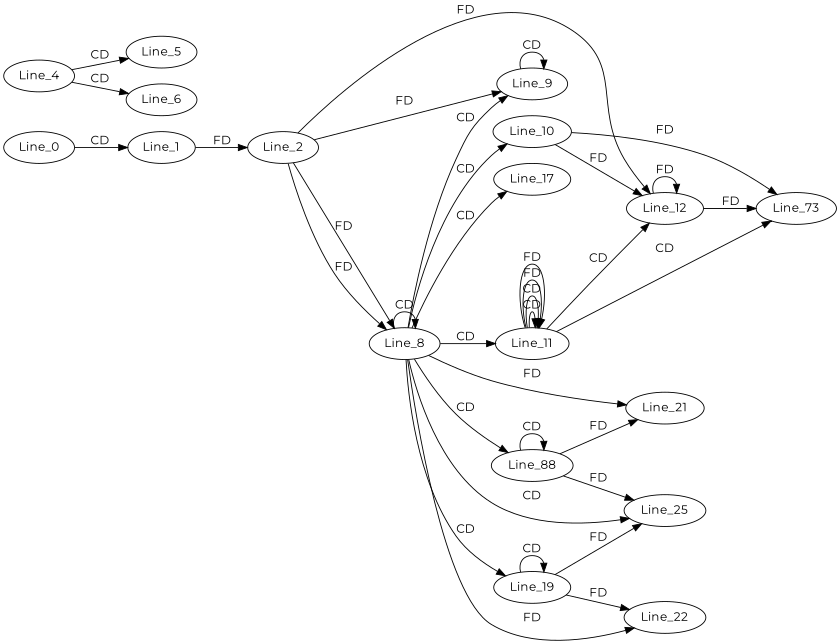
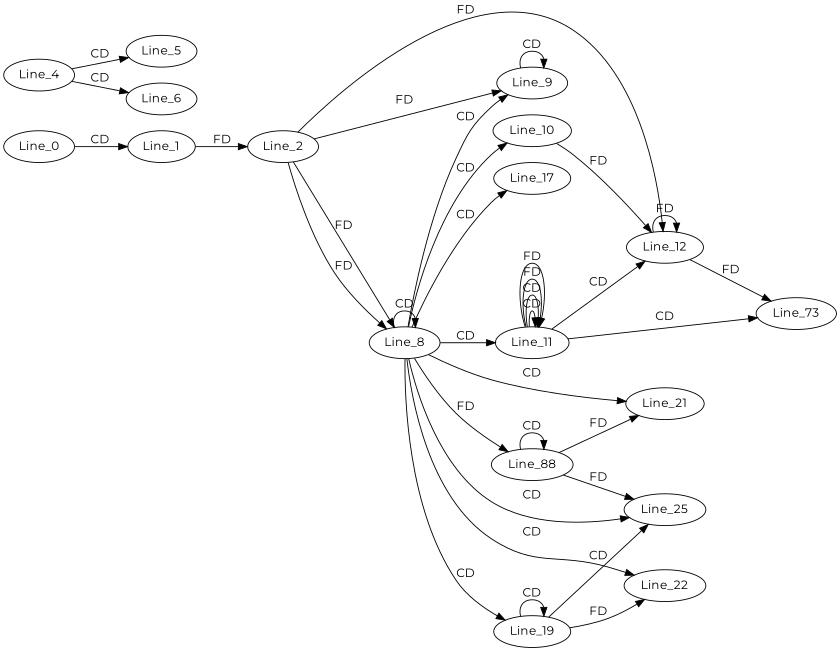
edge "Line_10" -> "Line_73": removed, label "FD"
edge "Line_8" -> "Line_21": label "FD" -> "CD"
edge "Line_8" -> "Line_88": label "CD" -> "FD"
edge "Line_19" -> "Line_25": label "FD" -> "CD"
edge "Line_8" -> "Line_22": label "FD" -> "CD"
